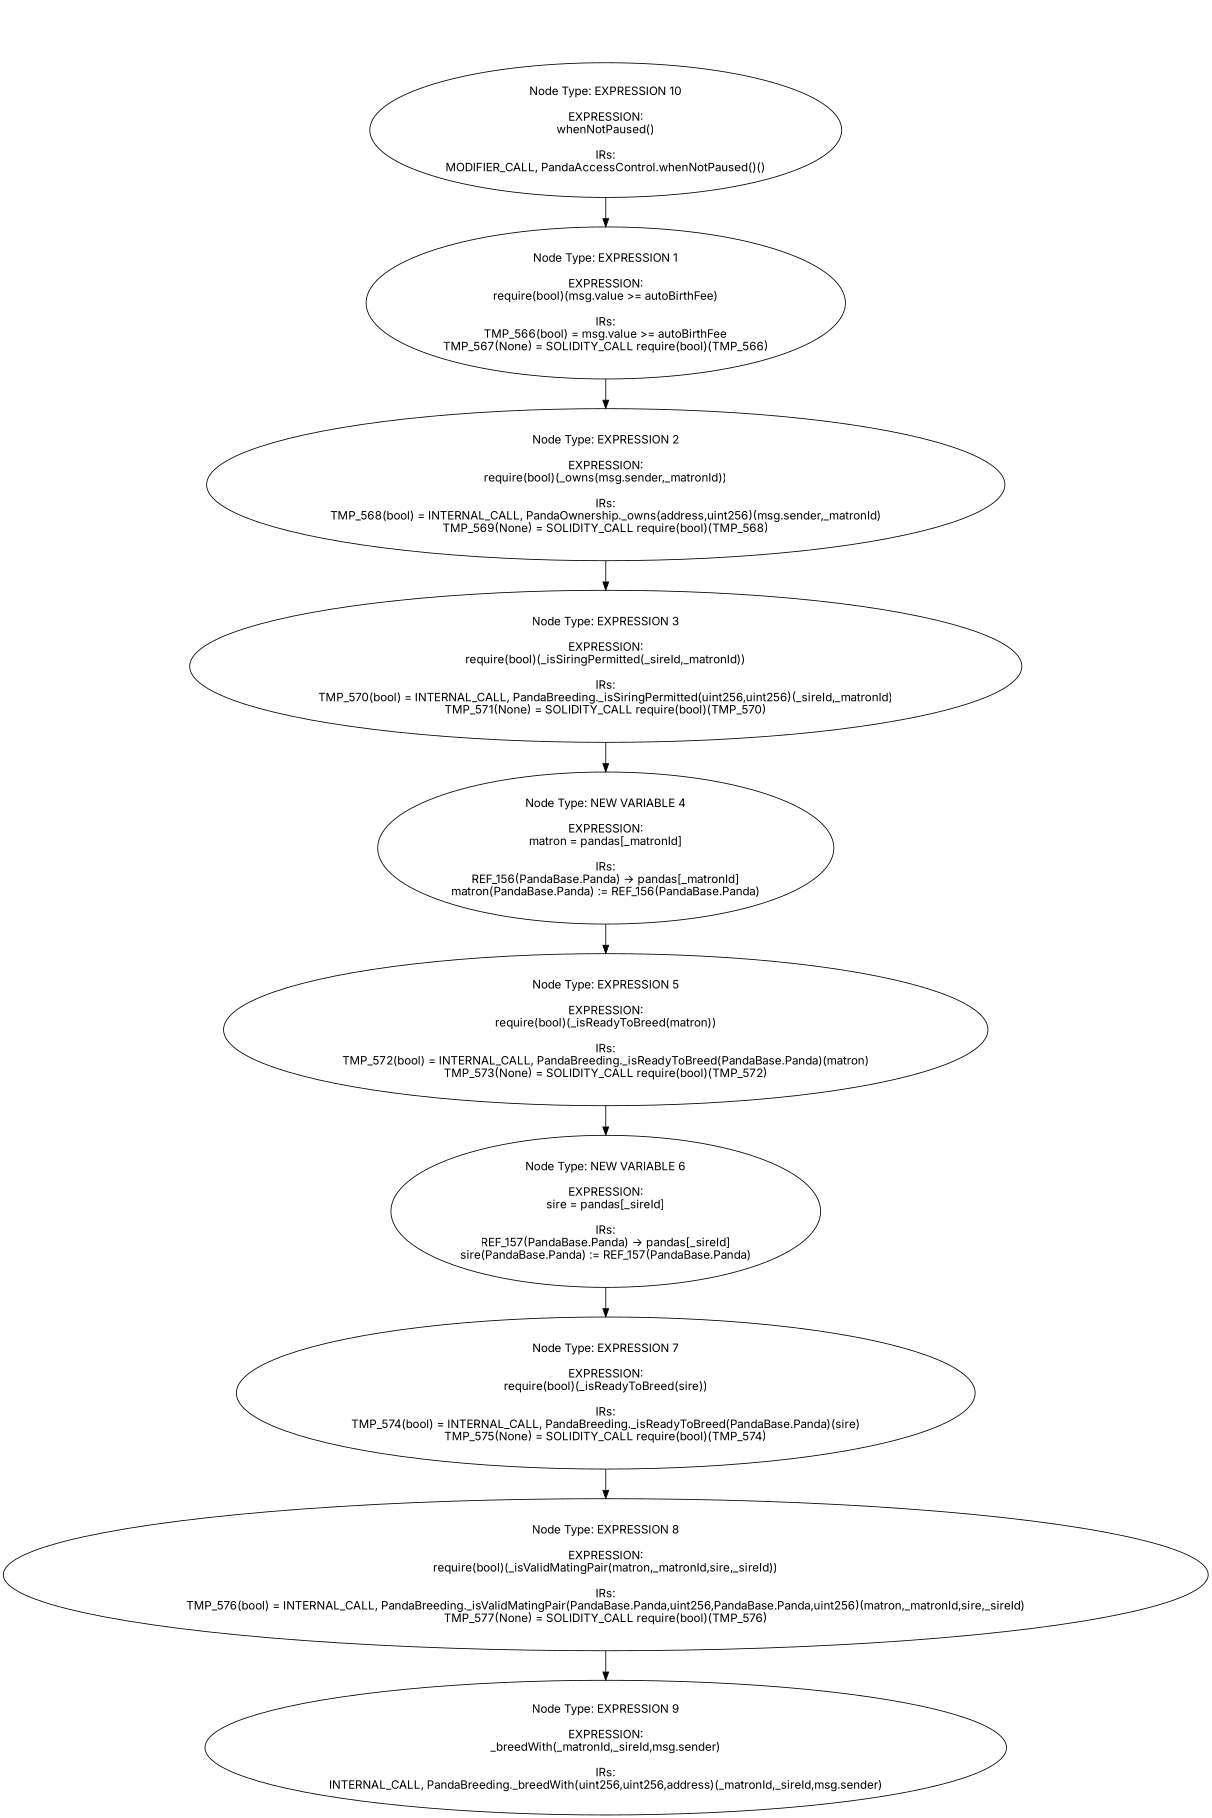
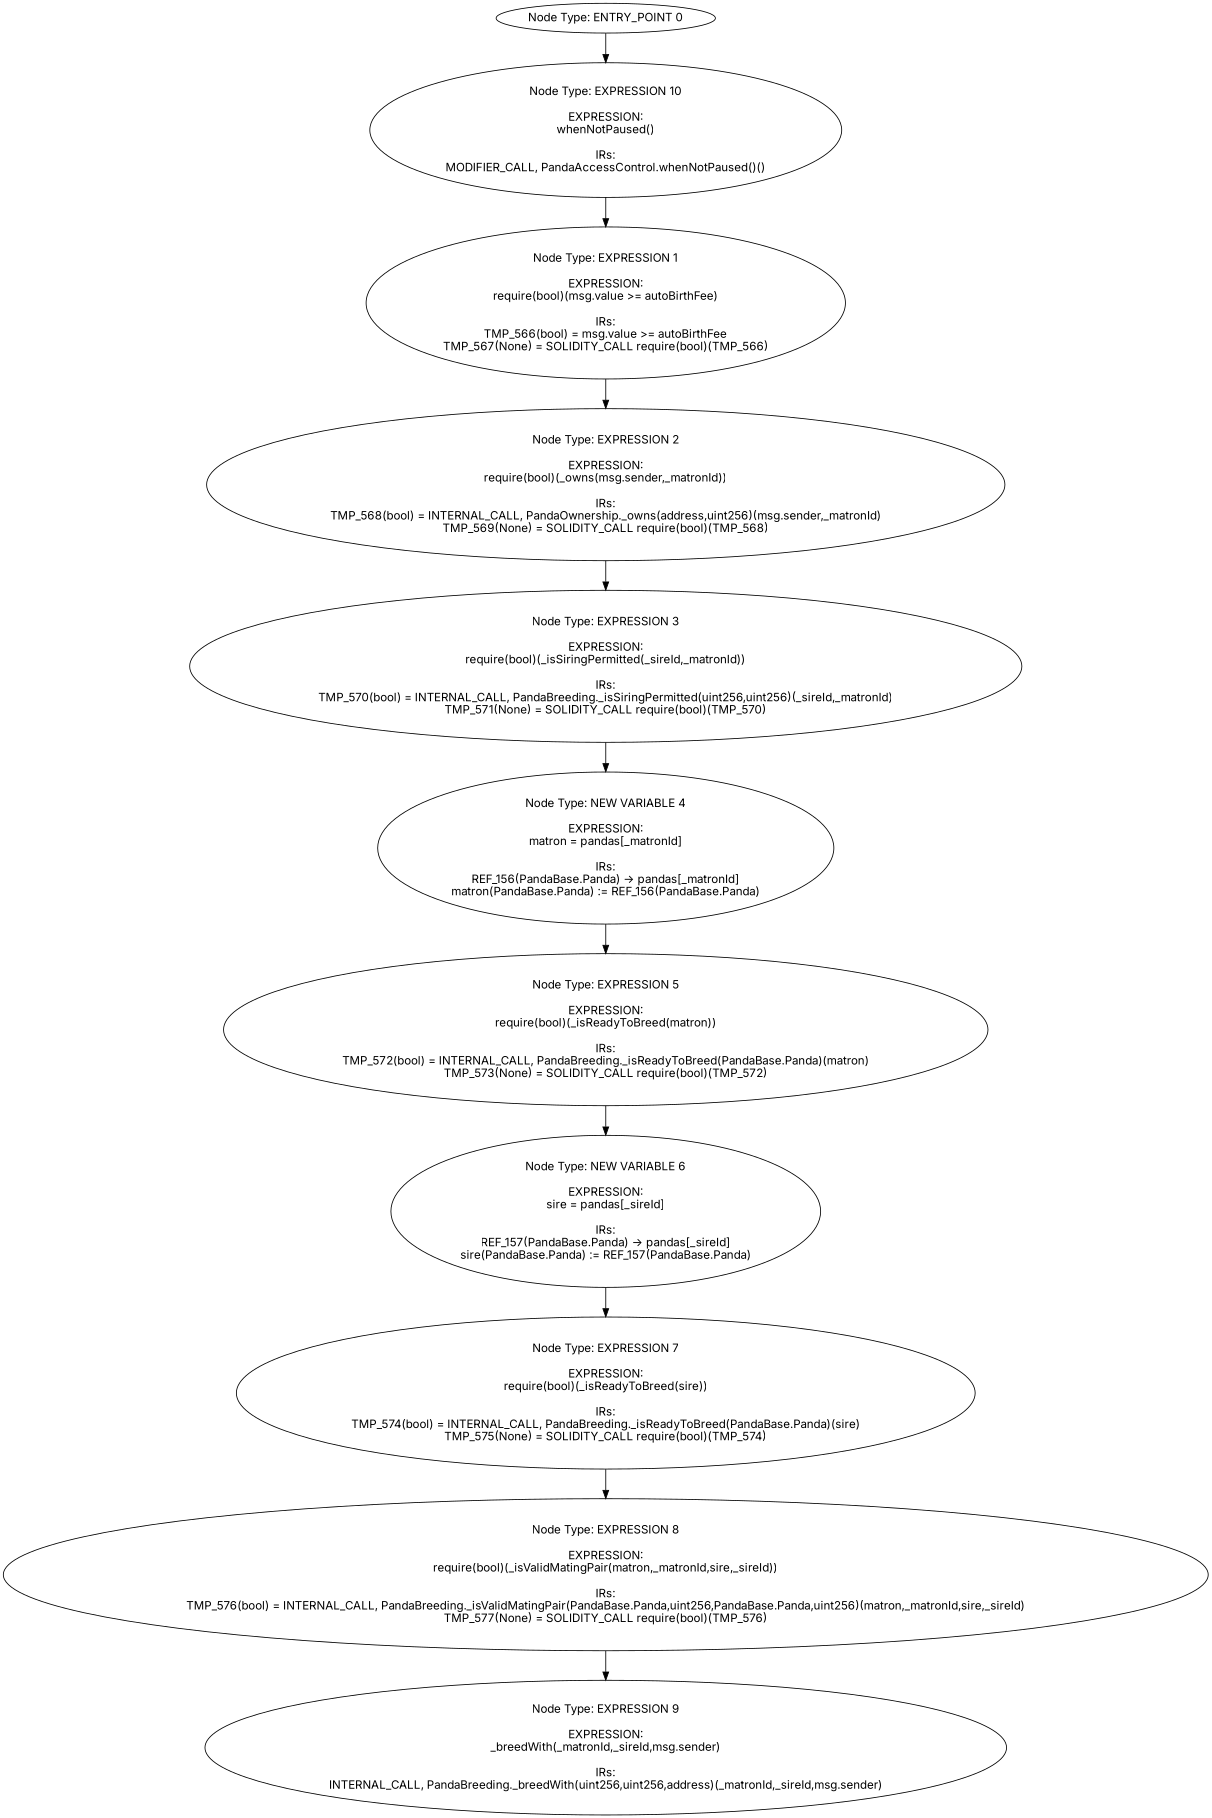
node "Node Type: ENTRY_POINT 0": added
